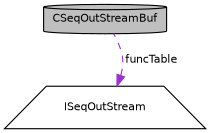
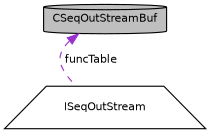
edge "CSeqOutStreamBuf" -> "ISeqOutStream": reversed
